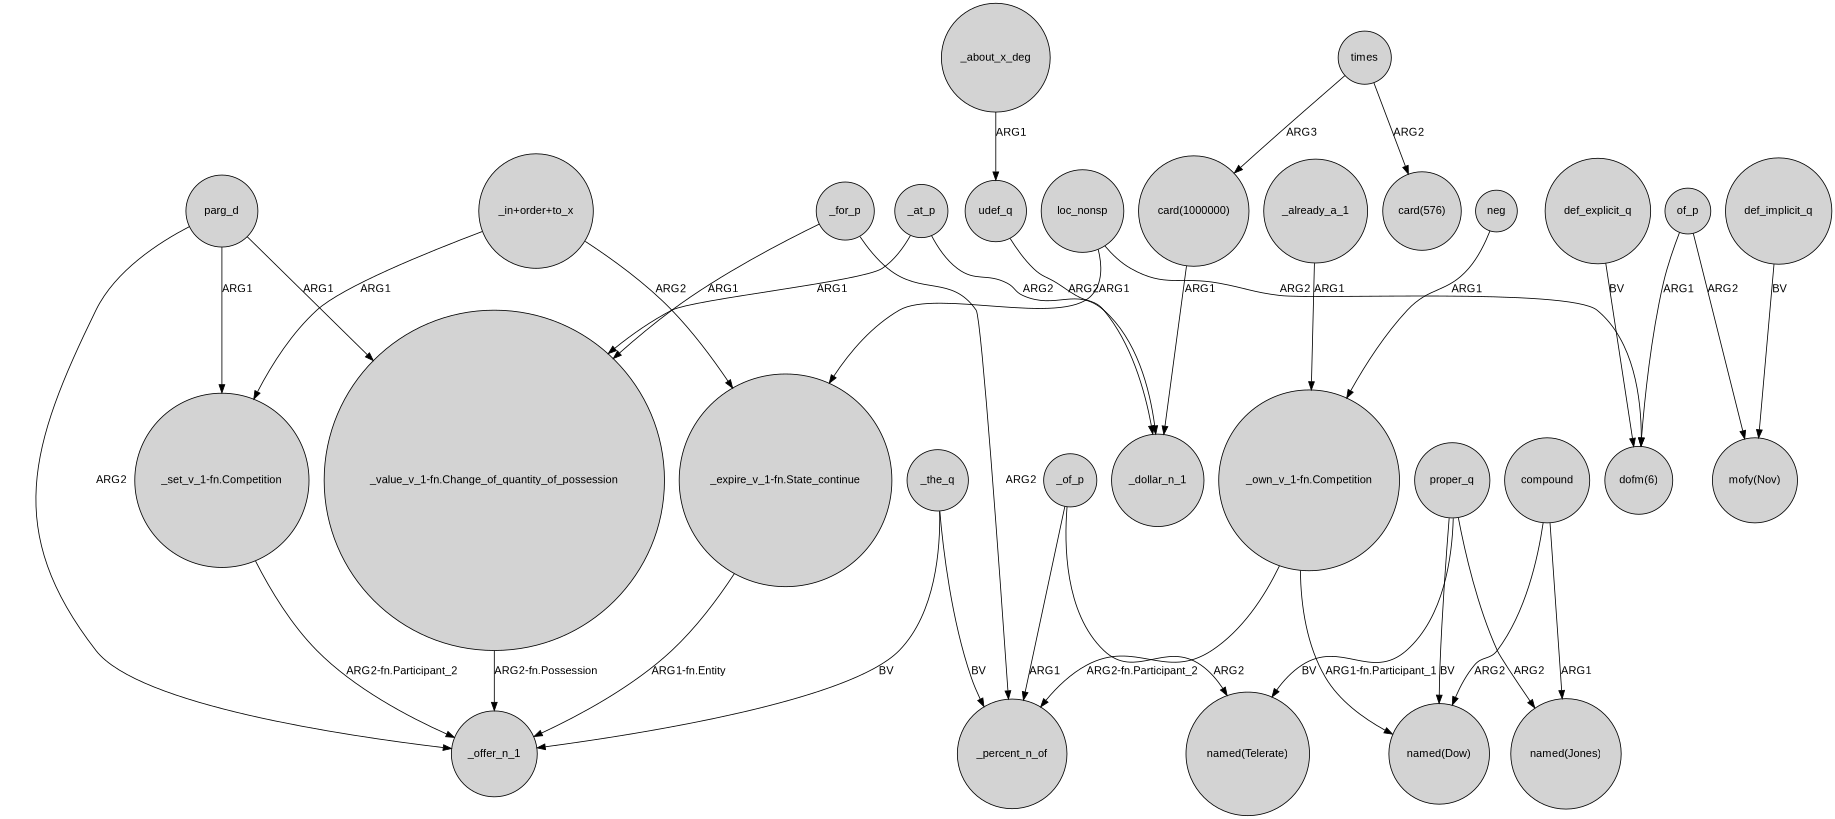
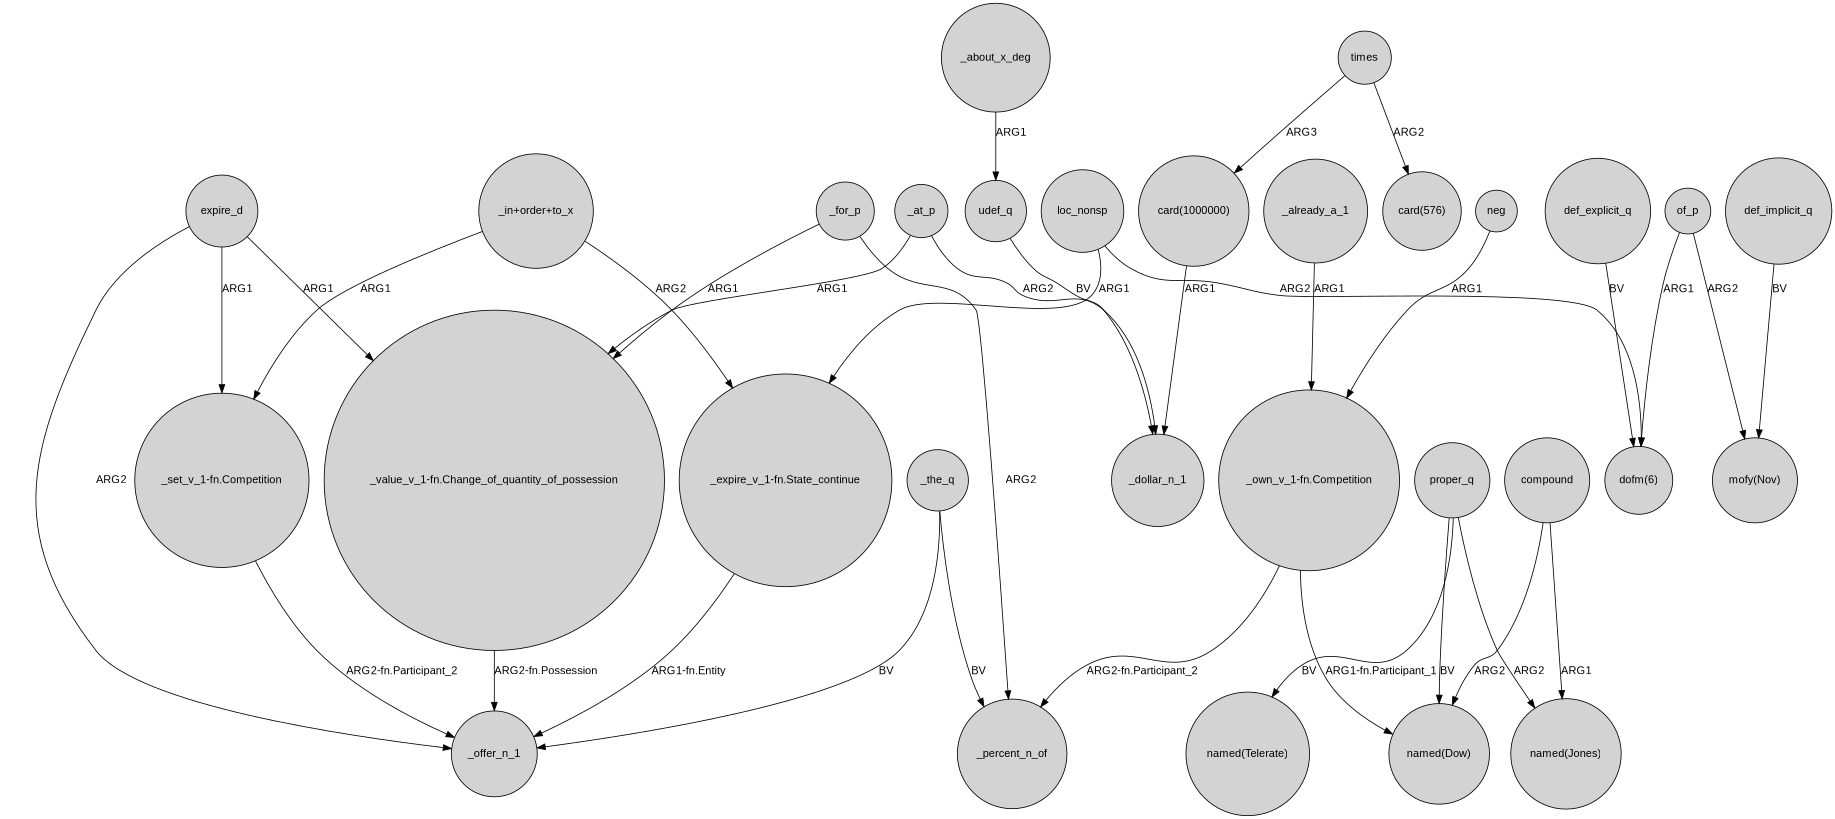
node "parg_d": label "parg_d" -> "expire_d"
edge "udef_q" -> "_dollar_n_1": label "ARG2" -> "BV"
node "_of_p": removed
